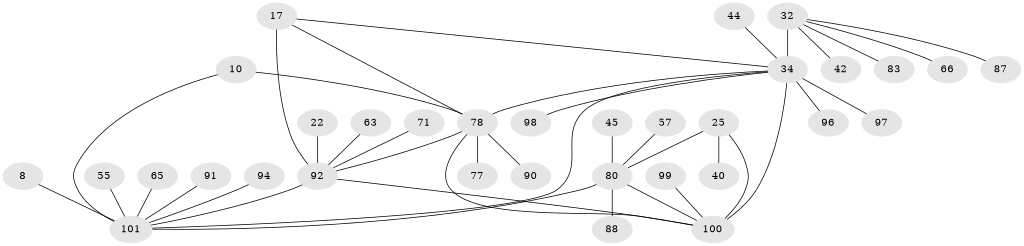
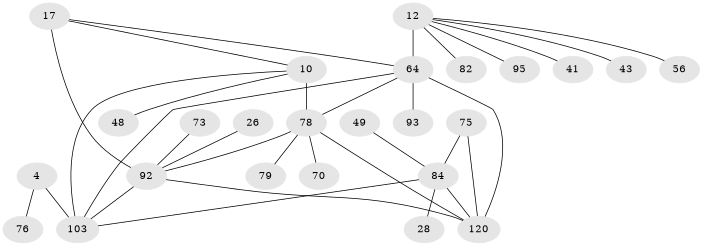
node "44": removed
node "32": label "32" -> "12"
edge "17" -- "78": now "17" -- "10"
node "95": added
node "34": label "34" -> "64"
node "42": label "42" -> "41"
node "83": label "83" -> "43"
node "66": label "66" -> "56"
node "87": label "87" -> "82"
node "48": added
node "22": label "22" -> "26"
node "63": label "63" -> "73"
node "71": removed
node "98": label "98" -> "93"
node "45": label "45" -> "49"
node "57": removed
node "25": label "25" -> "75"
node "96": removed
node "97": removed
node "8": label "8" -> "4"
node "55": removed
node "65": removed
node "91": removed
node "94": removed
node "77": label "77" -> "79"
node "90": label "90" -> "70"
node "80": label "80" -> "84"
node "99": removed
node "40": removed
node "76": added
node "101": label "101" -> "103"
node "88": label "88" -> "28"
node "100": label "100" -> "120"
